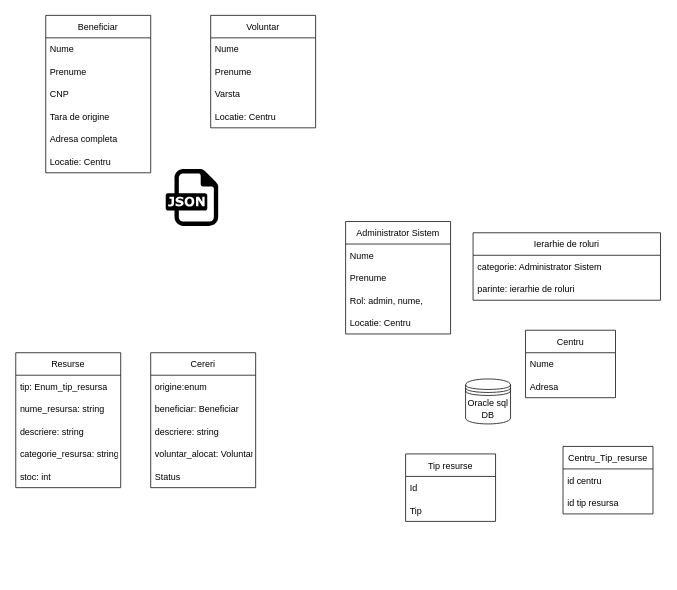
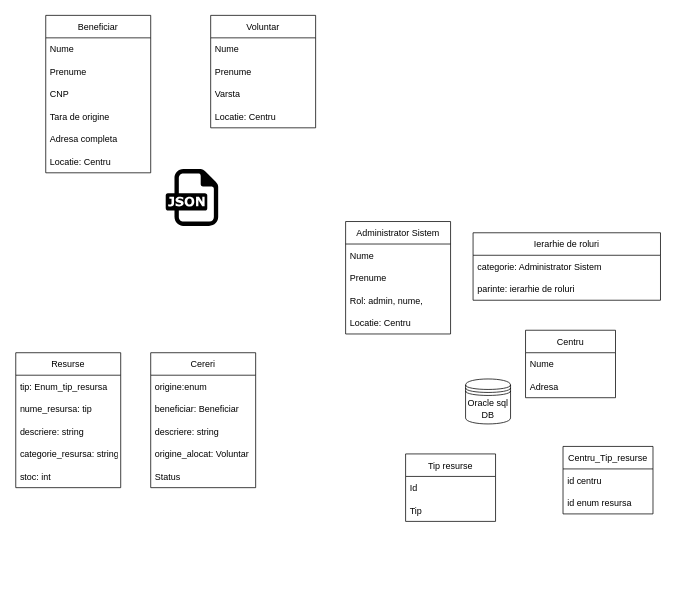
node "nume_resursa: string": label "nume_resursa: string" -> "nume_resursa: tip"
node "voluntar_alocat: Voluntar": label "voluntar_alocat: Voluntar" -> "origine_alocat: Voluntar"
node "id tip resursa": label "id tip resursa" -> "id enum resursa"
